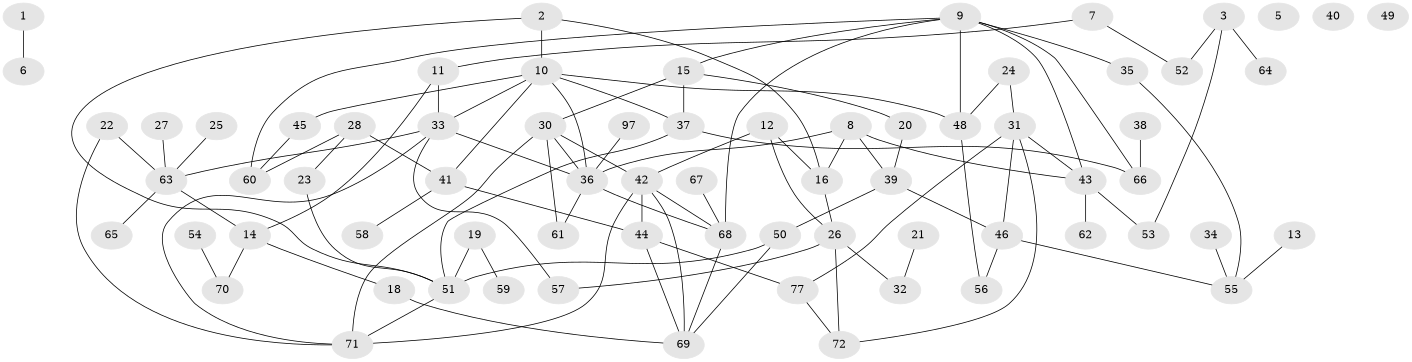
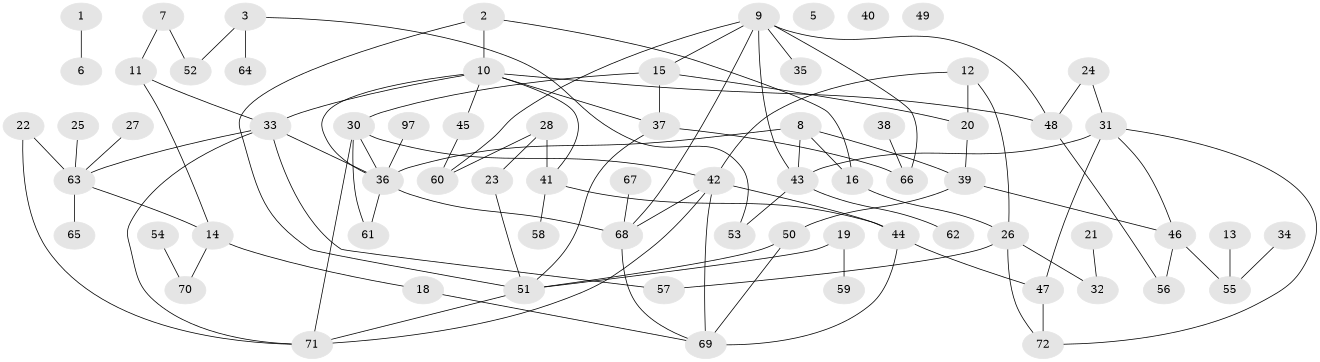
edge "12" -- "16": now "12" -- "20"
edge "35" -- "55": removed
node "77": label "77" -> "47"
